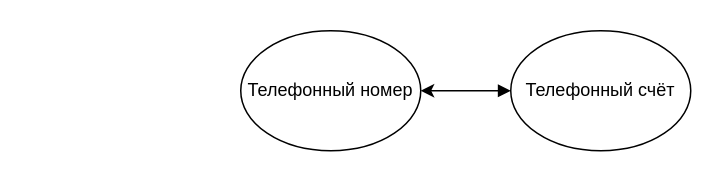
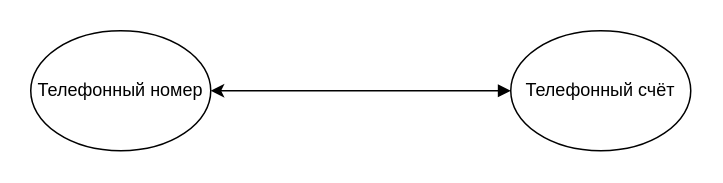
node "Телефонный номер": moved (331, 91) -> (121, 91)
